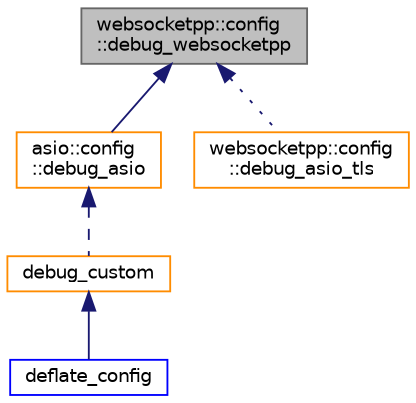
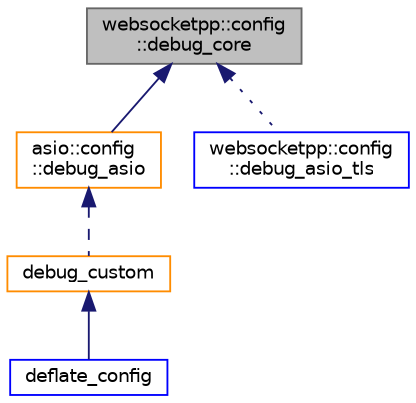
node "websocketpp::config ::debug_websocketpp": label "websocketpp::config ::debug_websocketpp" -> "websocketpp::config ::debug_core"
node "websocketpp::config ::debug_asio_tls": color darkorange -> blue
